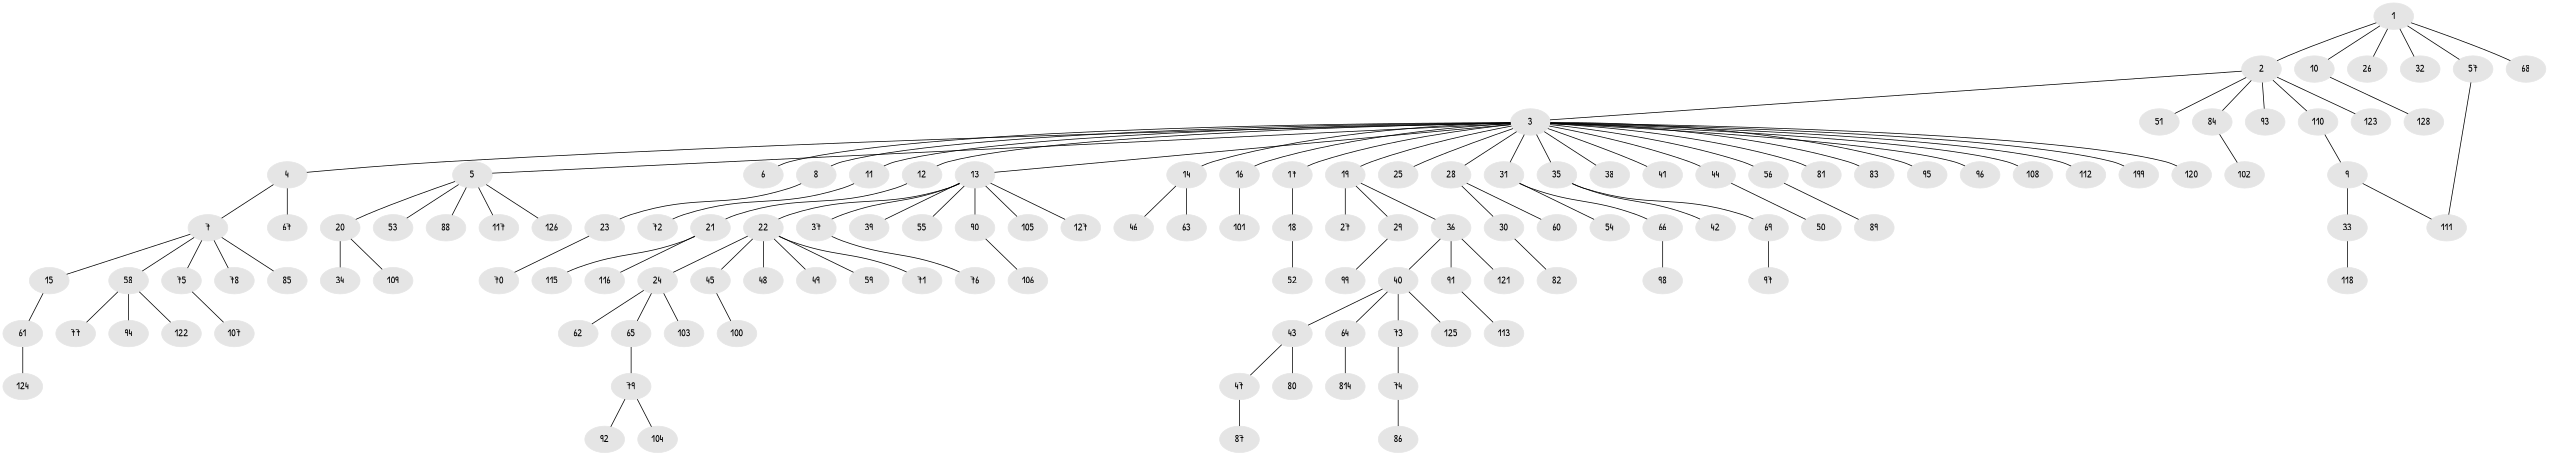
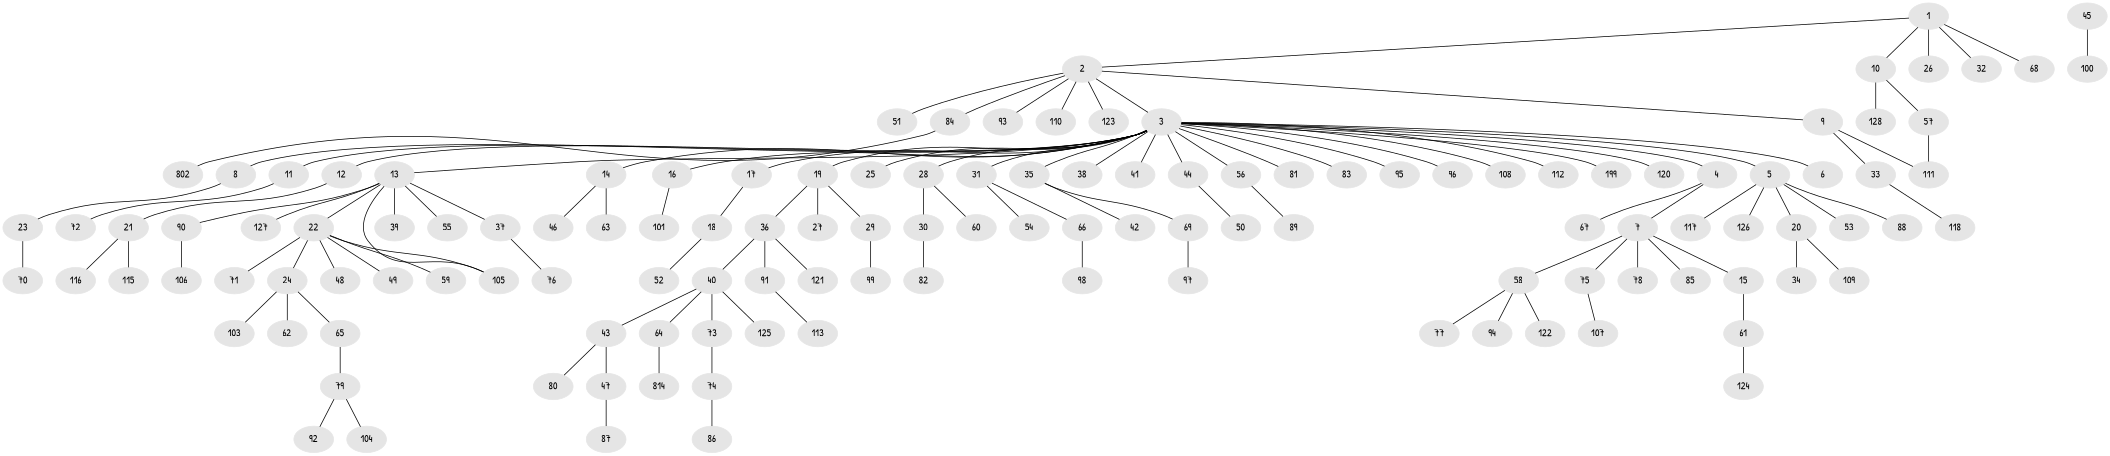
edge "1" -- "57": now "10" -- "57"
edge "110" -- "9": now "2" -- "9"
node "102": label "102" -> "802"
edge "22" -- "45": now "22" -- "105"
